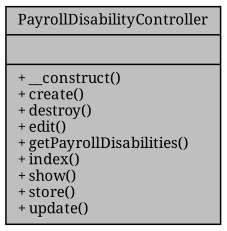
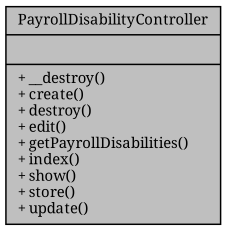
node "PayrollDisabilityController": text "+ __construct()" -> "+ __destroy()"
